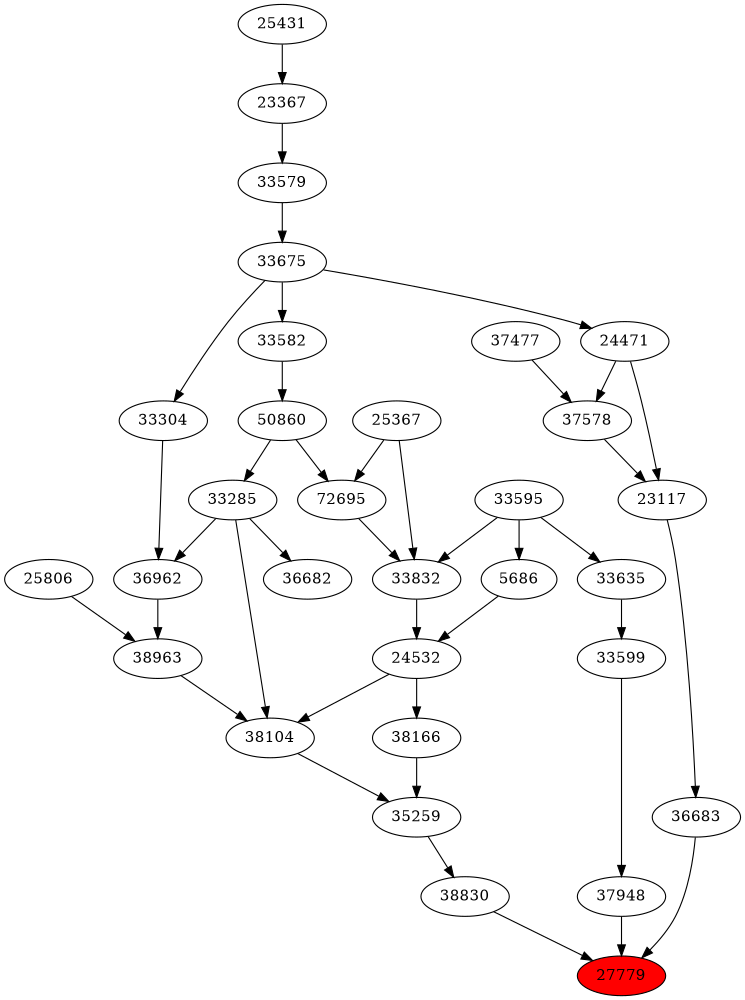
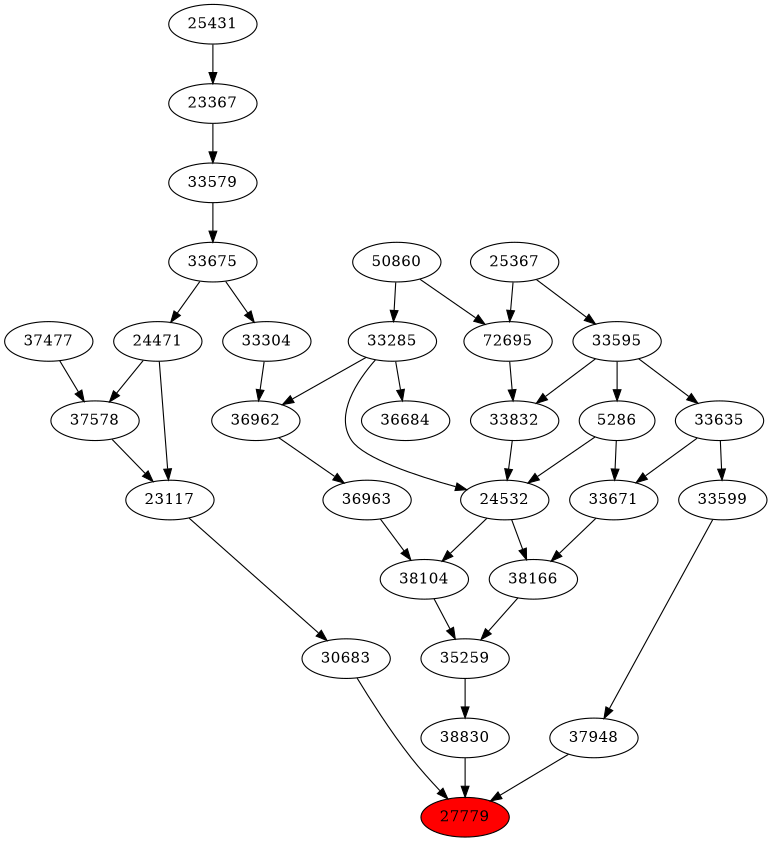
node "33582": removed
edge "25367" -> "33832": now "25367" -> "33595"
node "33671": added
node "25806": removed
node "36682": label "36682" -> "36684"
node "5686": label "5686" -> "5286"
edge "33285" -> "38104": now "33285" -> "24532"
node "38963": label "38963" -> "36963"
node "36683": label "36683" -> "30683"
